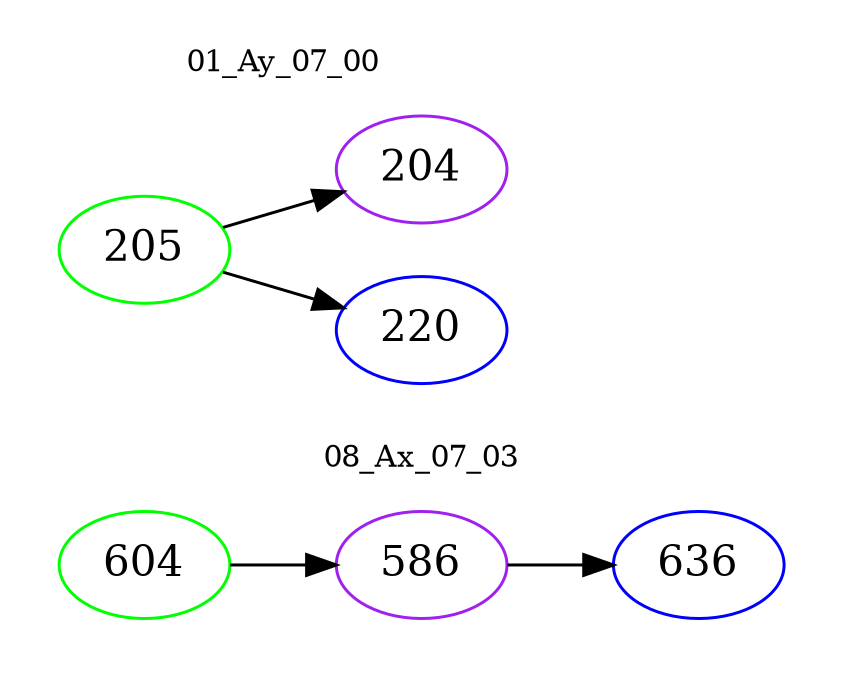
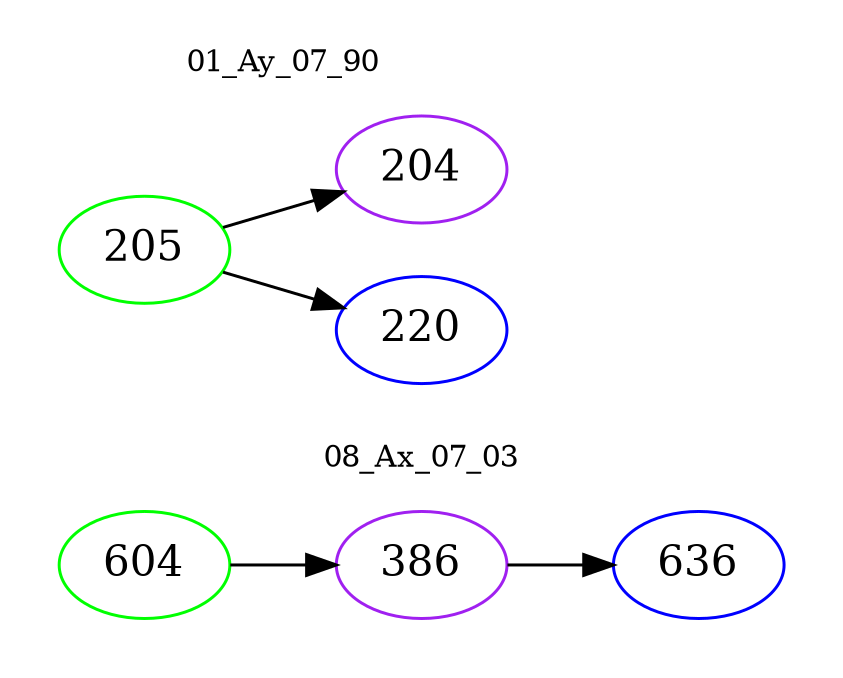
cluster "01_Ay_07_00": label "01_Ay_07_00" -> "01_Ay_07_90"
node "586": label "586" -> "386"
